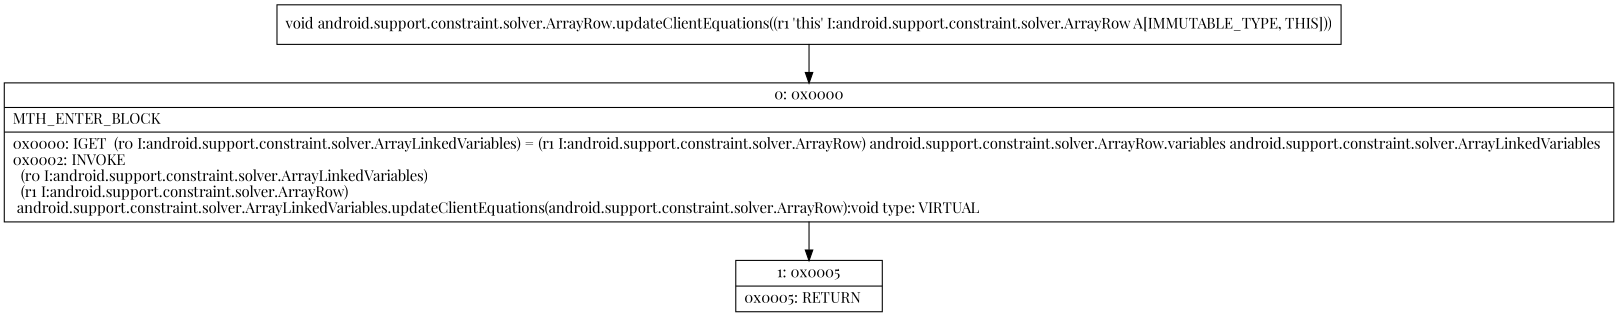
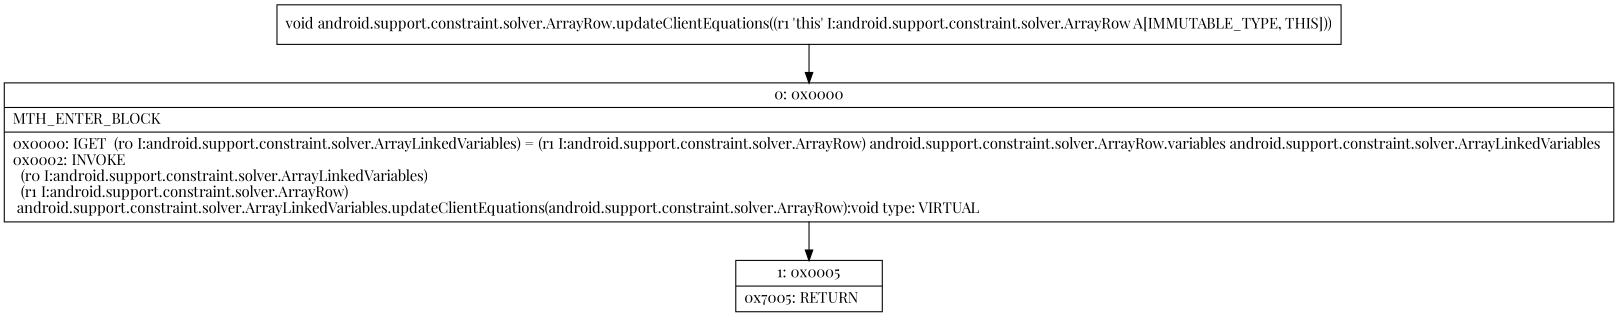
node "1: 0x0005": text "0x0005: RETURN" -> "0x7005: RETURN"
